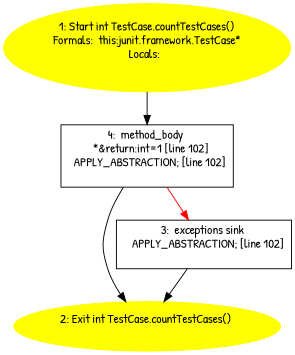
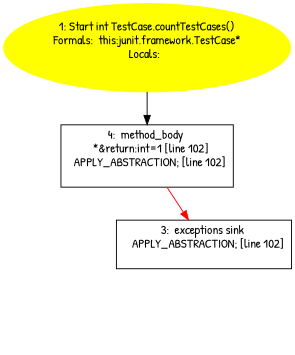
node "2: Exit int TestCase.countTestCases()": removed
